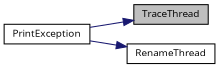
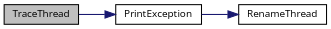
edge "PrintException" -> "TraceThread": reversed
